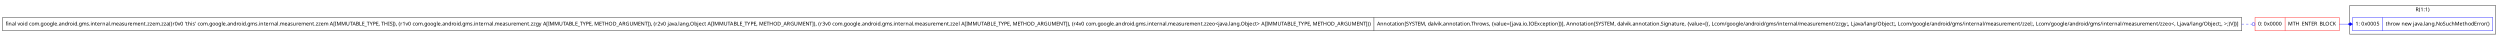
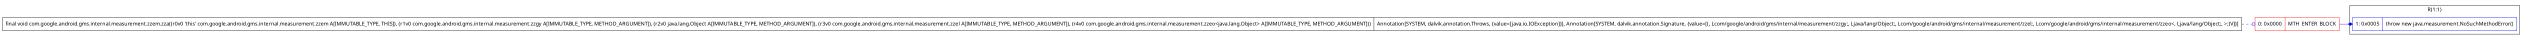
node "1: 0x0005": text "throw new java.lang.NoSuchMethodError()" -> "throw new java.measurement.NoSuchMethodError()"
